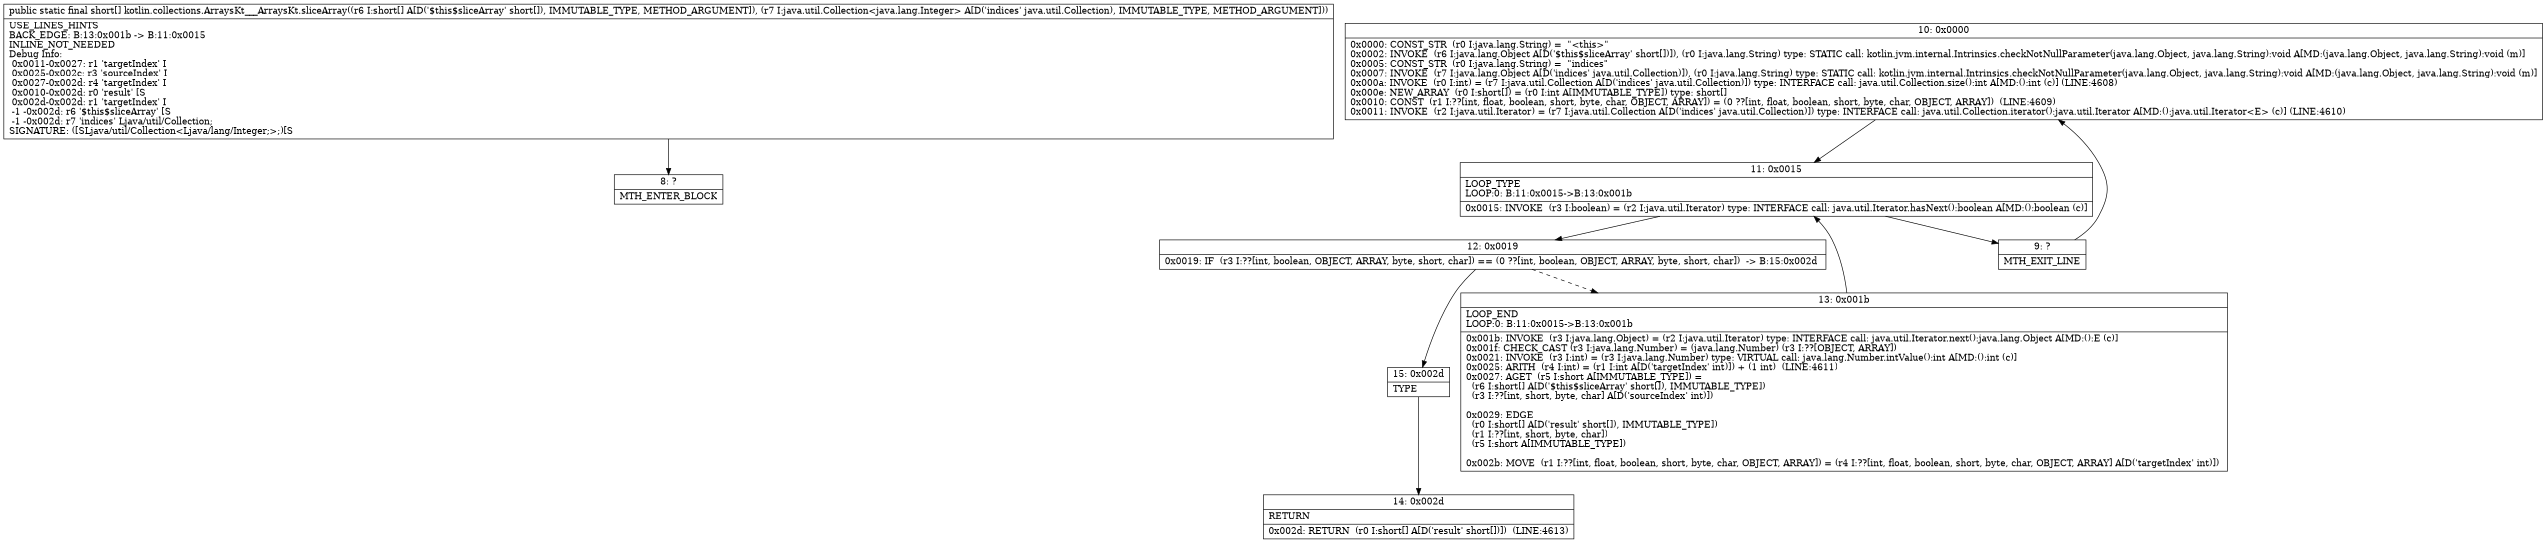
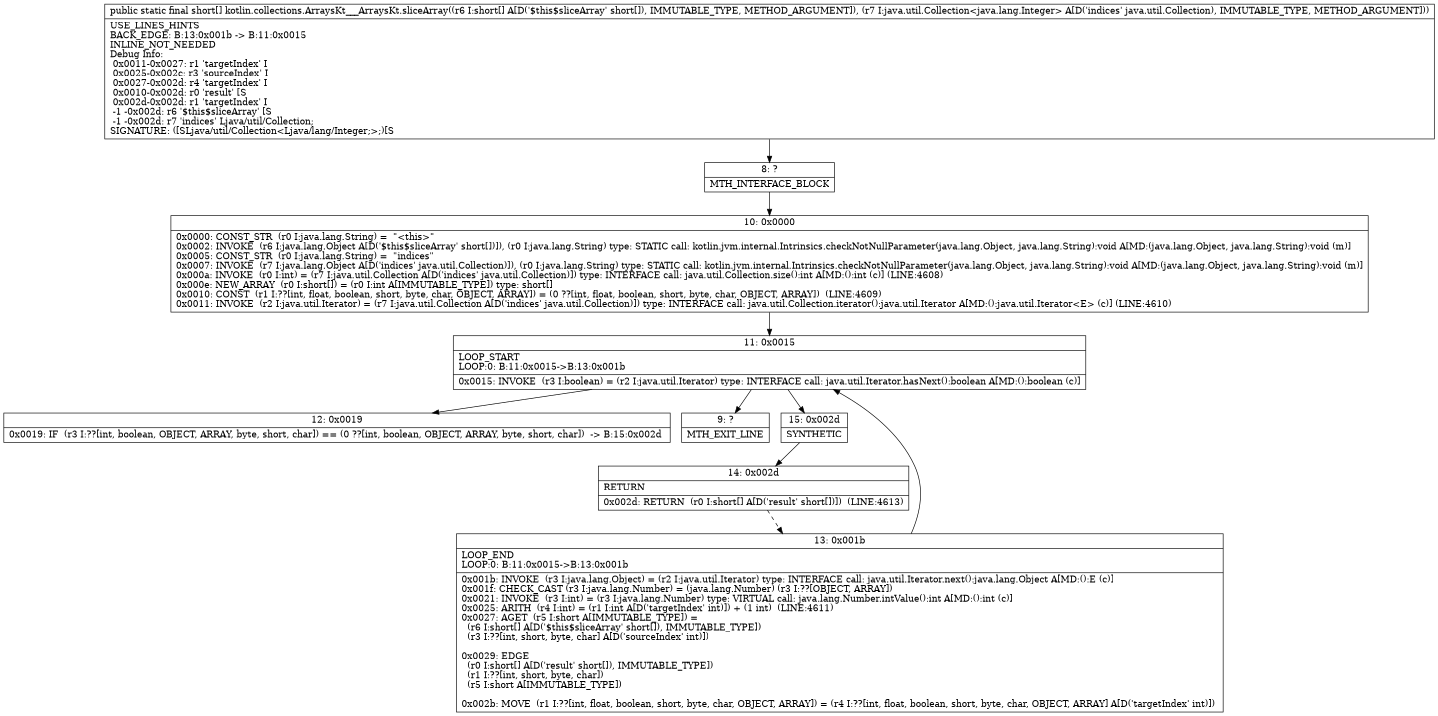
edge "9: ?" -> "10: 0x0000": now "8: ?" -> "10: 0x0000"
node "11: 0x0015": text "LOOP_TYPE" -> "LOOP_START"
node "8: ?": text "MTH_ENTER_BLOCK" -> "MTH_INTERFACE_BLOCK"
edge "12: 0x0019" -> "13: 0x001b": now "14: 0x002d" -> "13: 0x001b"
edge "12: 0x0019" -> "15: 0x002d": now "11: 0x0015" -> "15: 0x002d"
node "15: 0x002d": text "TYPE" -> "SYNTHETIC"
